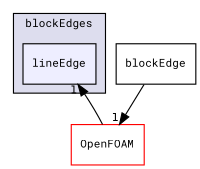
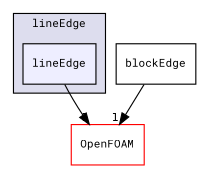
cluster "blockEdges": label "blockEdges" -> "lineEdge"
edge "OpenFOAM" -> "lineEdge": reversed
